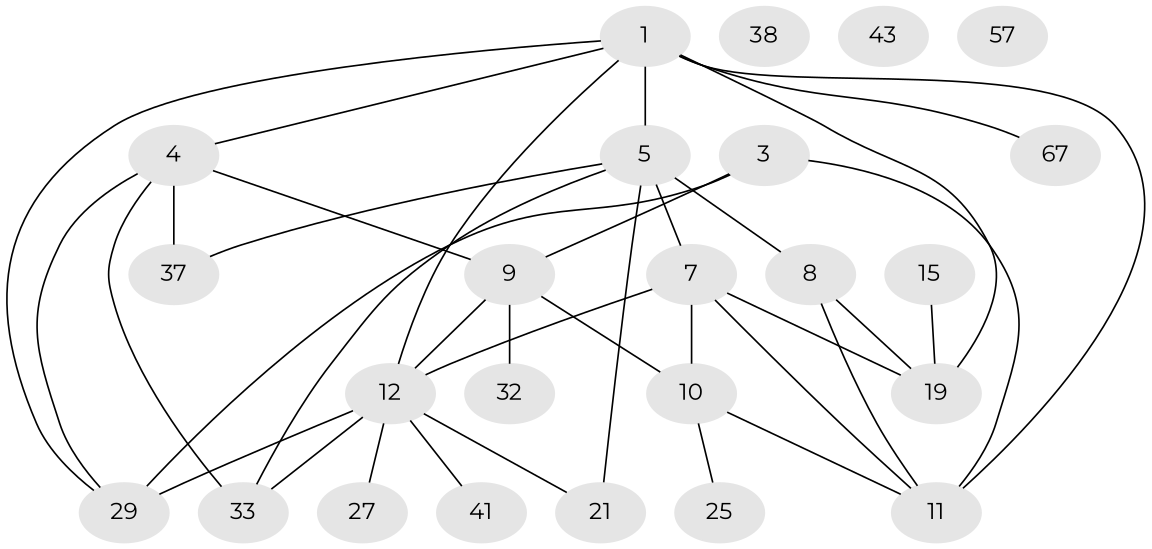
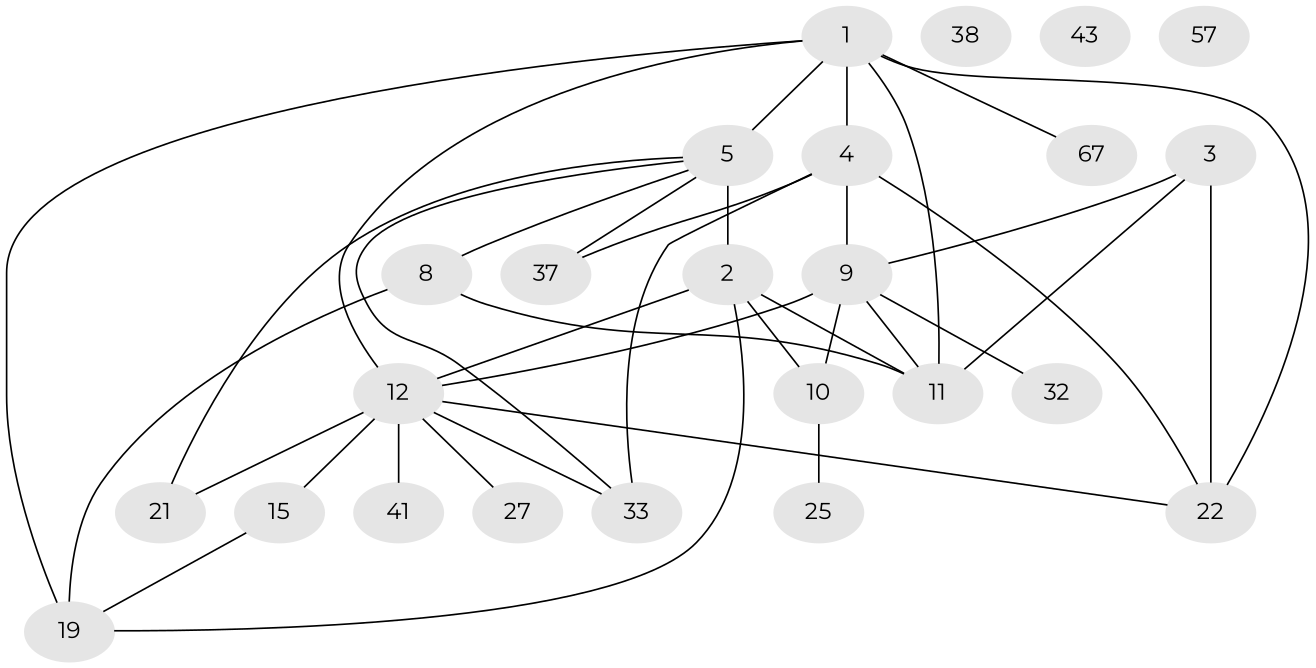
node "7": label "7" -> "2"
edge "12" -- "15": added
edge "10" -- "11": now "9" -- "11"
node "29": label "29" -> "22"
